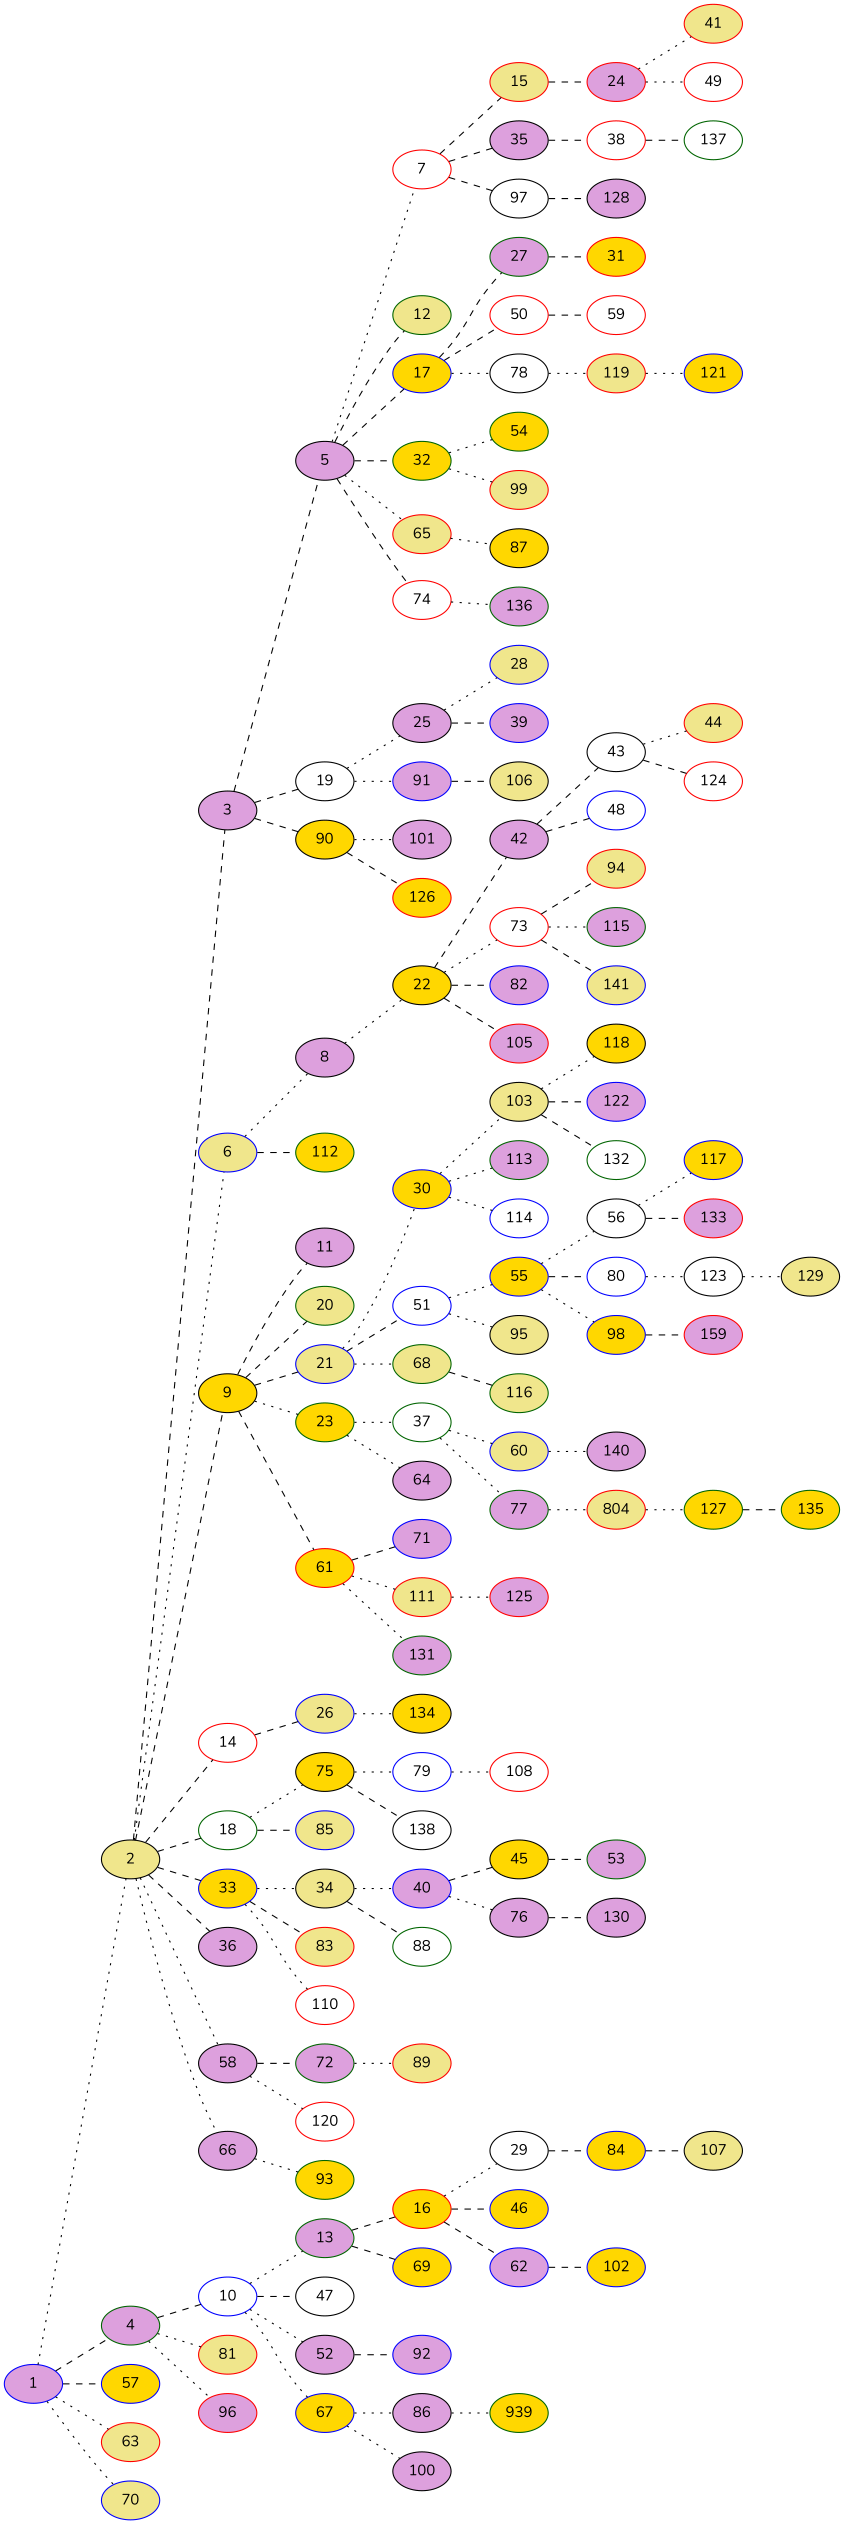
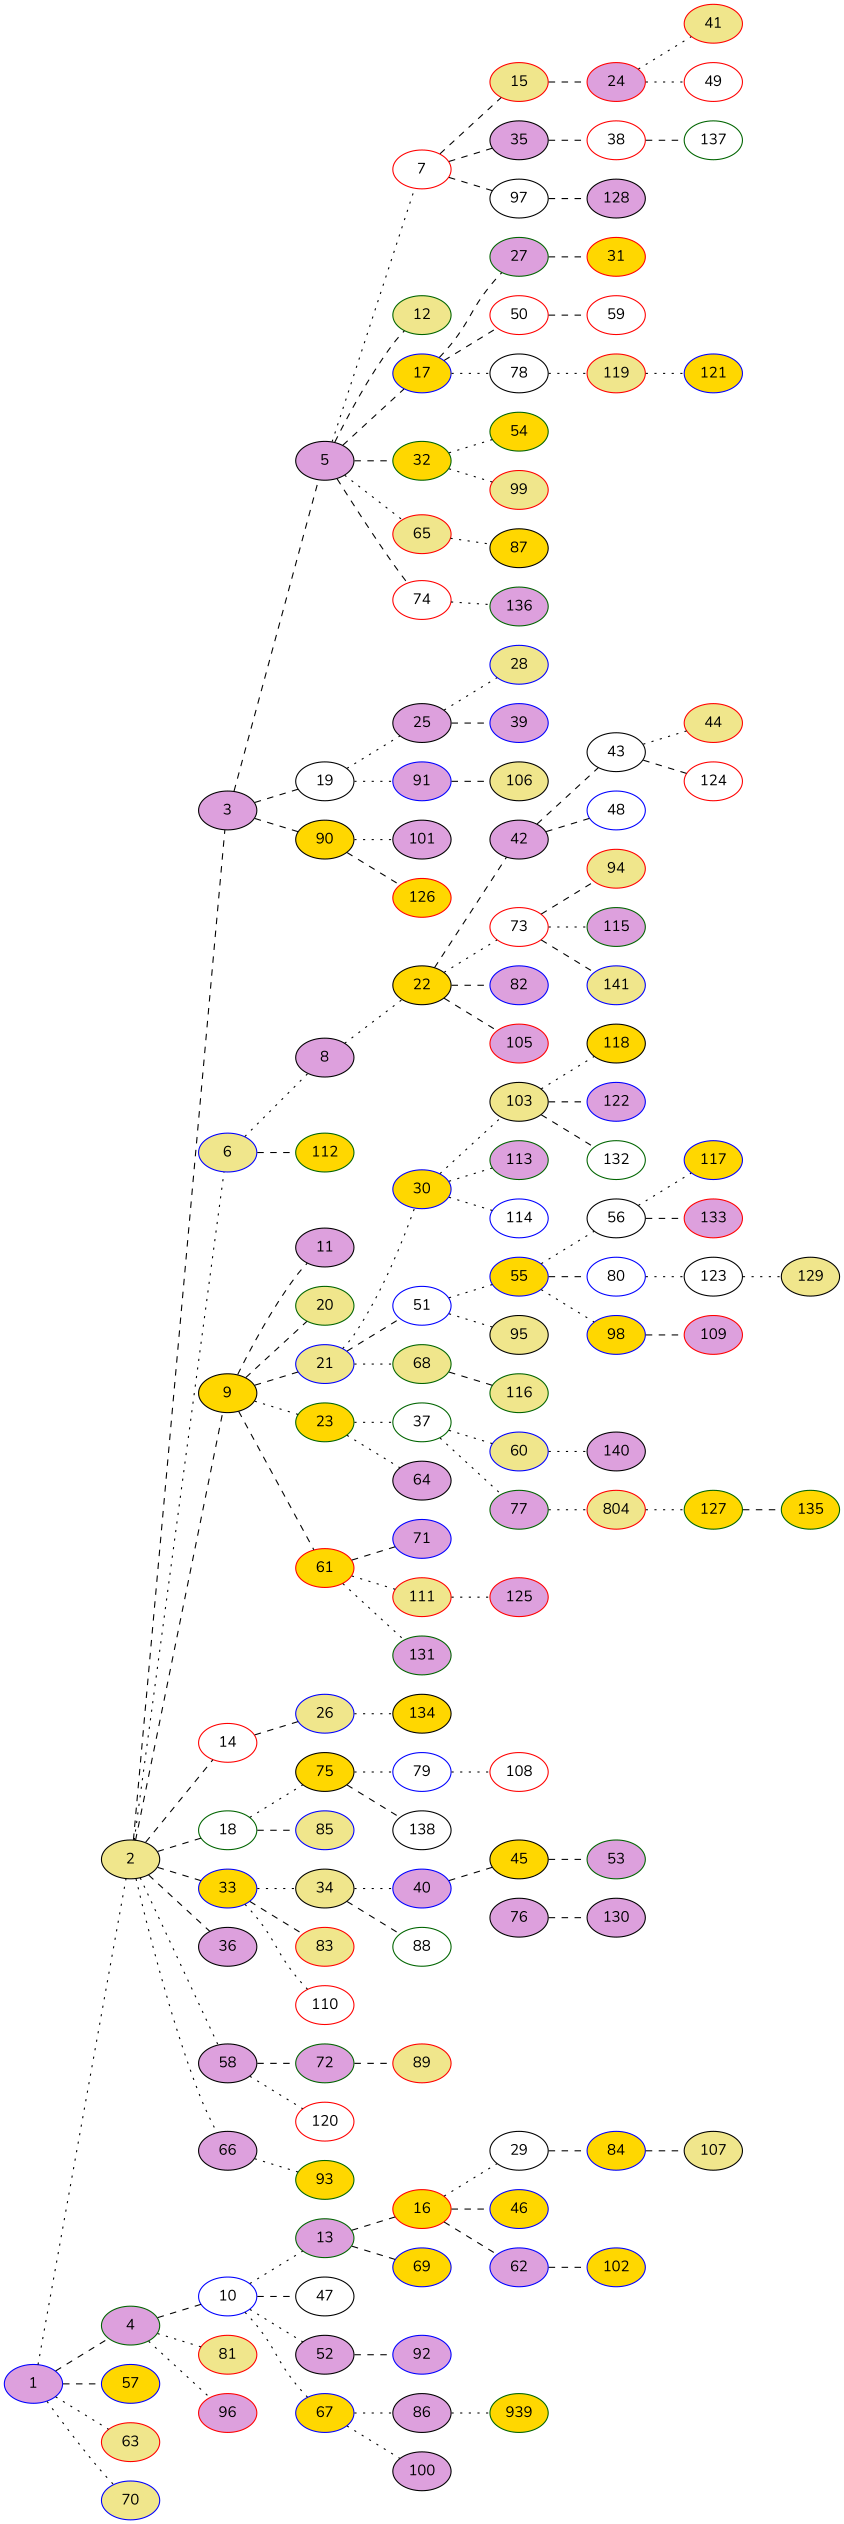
node "159": label "159" -> "109"
edge "40" -- "76": removed
edge "72" -- "89": style dotted -> dashed
